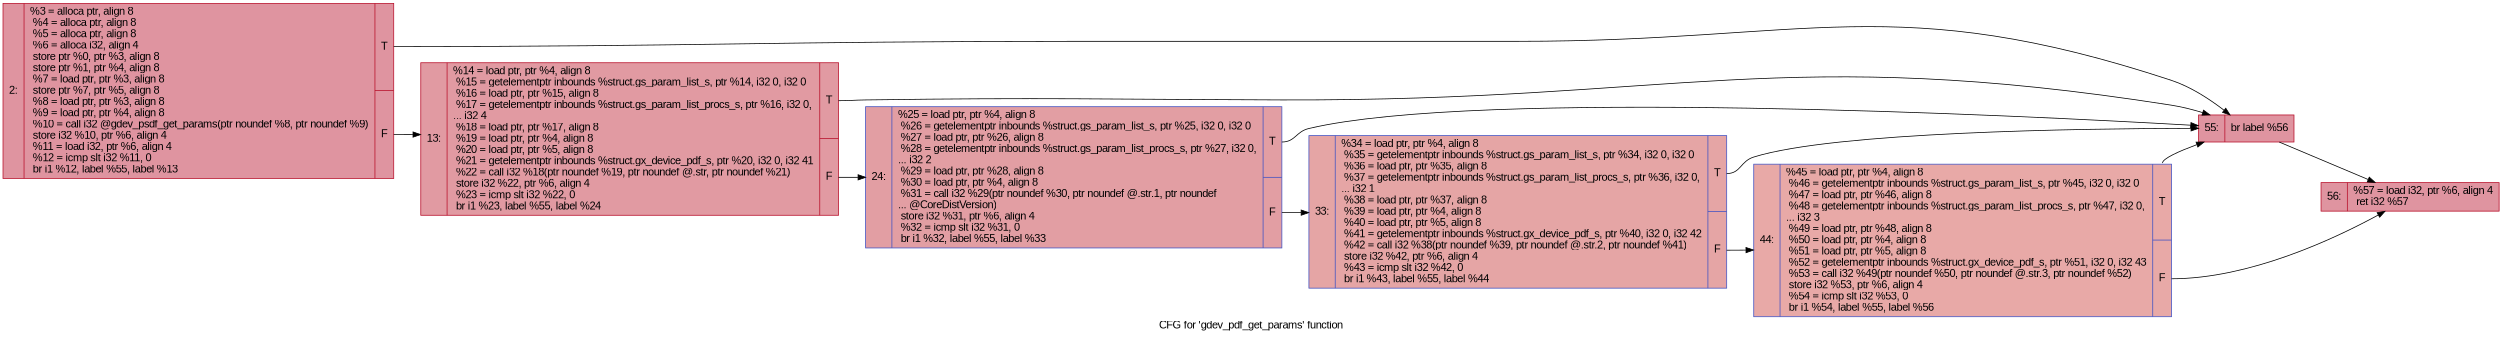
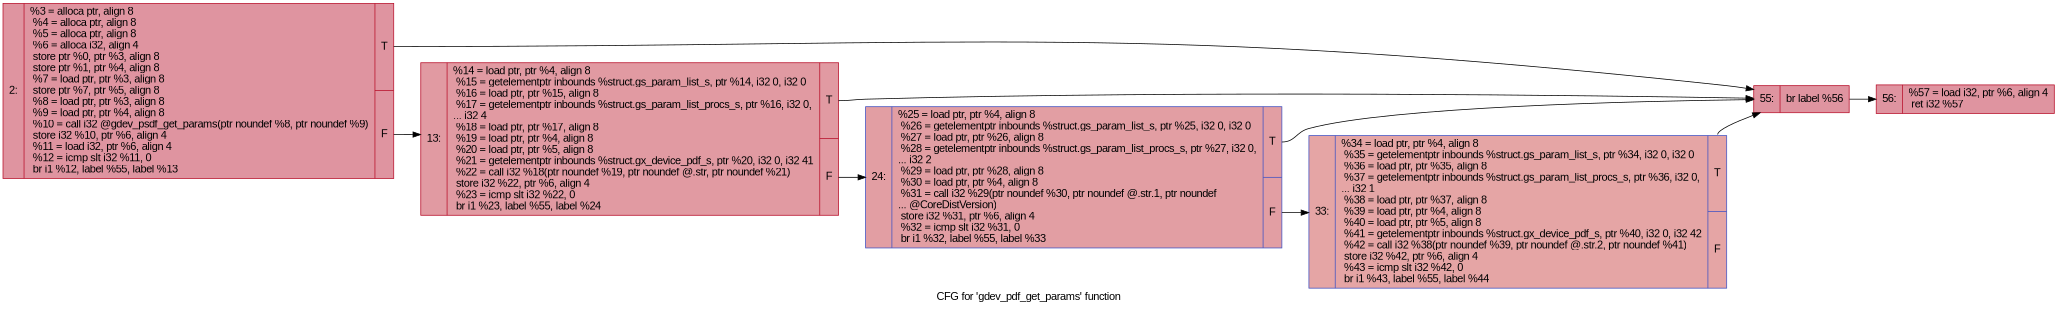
node "44:": removed
